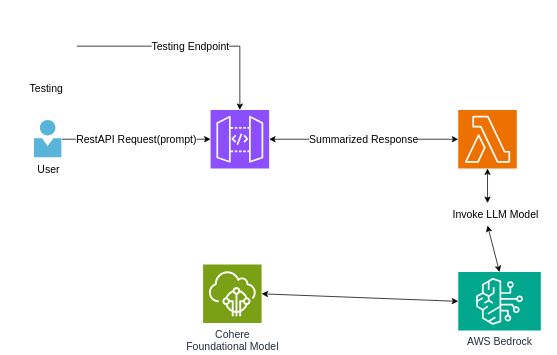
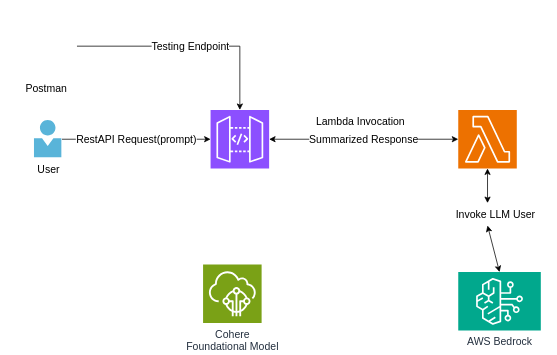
node "Testing": label "Testing" -> "Postman"
node "Lambda Invocation": added
node "Invoke LLM Model": label "Invoke LLM Model" -> "Invoke LLM User"
edge "Cohere Foundational Model" -- "AWS Bedrock": removed
